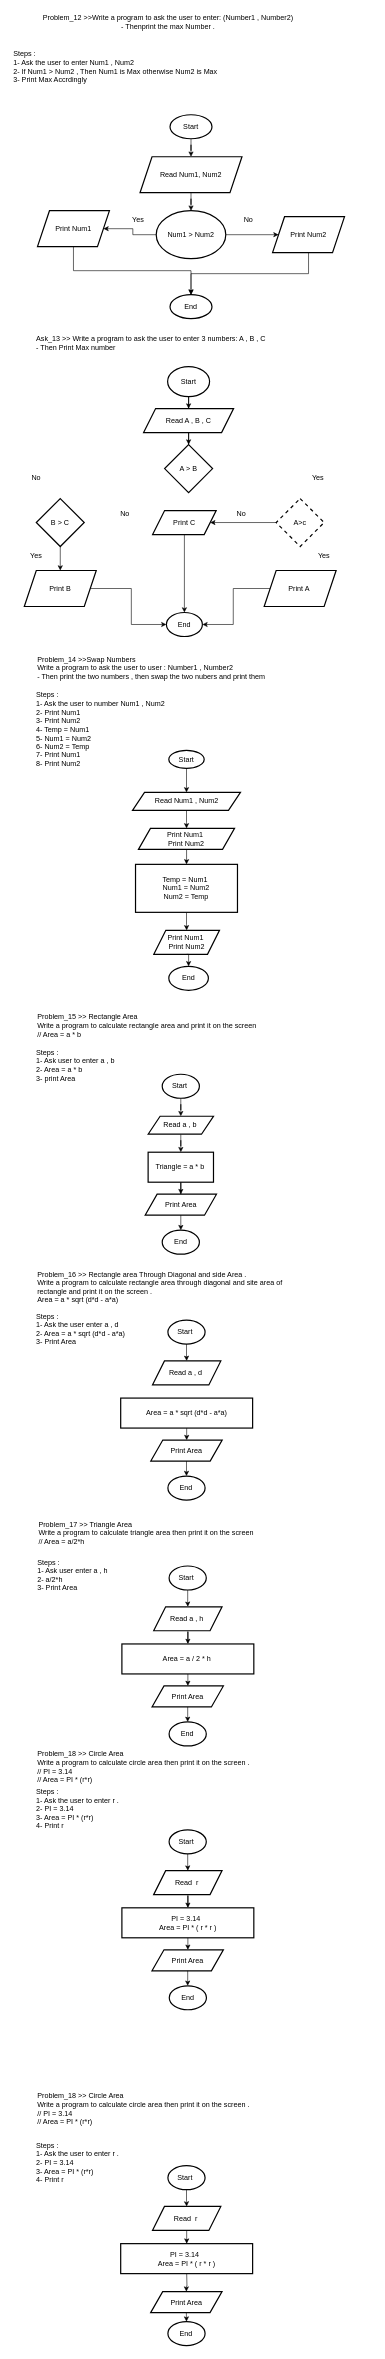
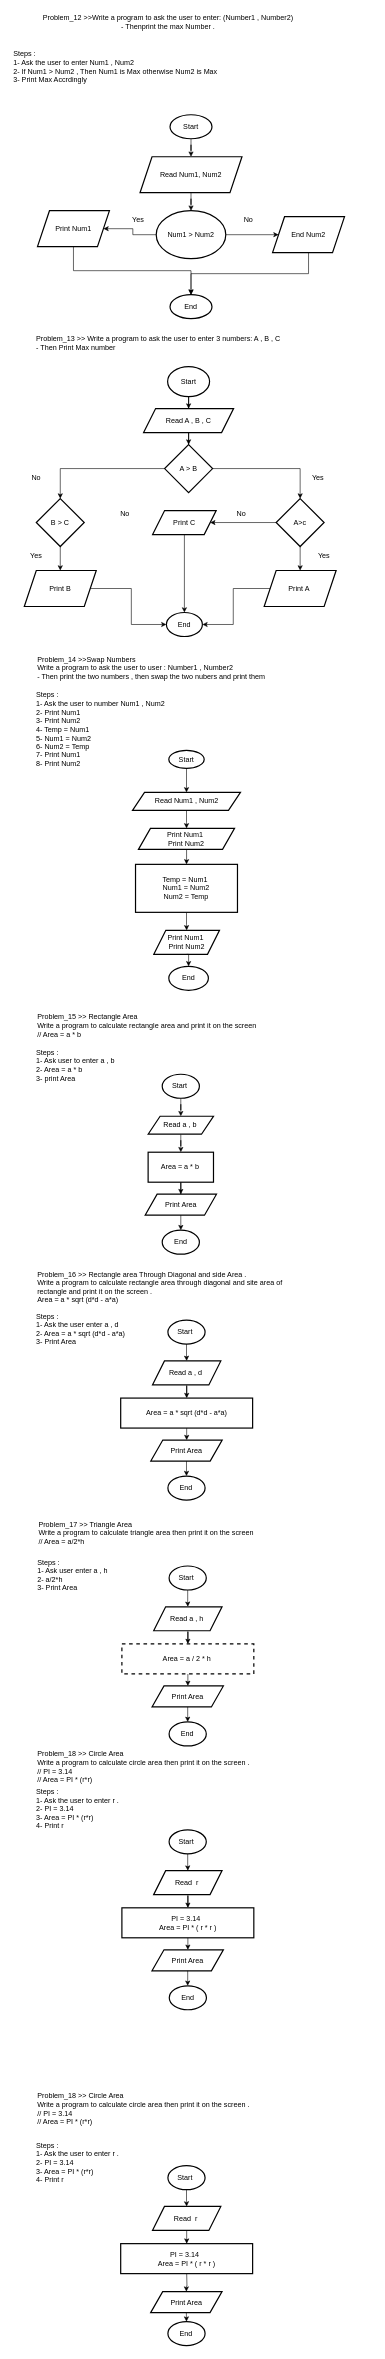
node "Print Num2": label "Print Num2" -> "End Num2"
node "Ask_13 >> Write a program to ask the user to enter 3 numbers: A , B , C - Then Print Max number": label "Ask_13 >> Write a program to ask the user to enter 3 numbers: A , B , C - Then Print Max number" -> "Problem_13 >> Write a program to ask the user to enter 3 numbers: A , B , C - Then Print Max number"
edge "A > B" -> "B > C": added
edge "A > B" -> "A>c": added
node "A>c": style dashed -> solid
edge "A>c" -> "Print A": added
node "Triangle = a * b": label "Triangle = a * b" -> "Area = a * b"
edge "Read a , d" -> "Area = a * sqrt (d*d - a*a)": added
node "Area = a / 2 * h": style solid -> dashed
